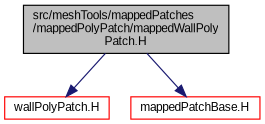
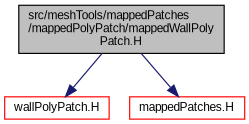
node "mappedPatchBase.H": label "mappedPatchBase.H" -> "mappedPatches.H"
